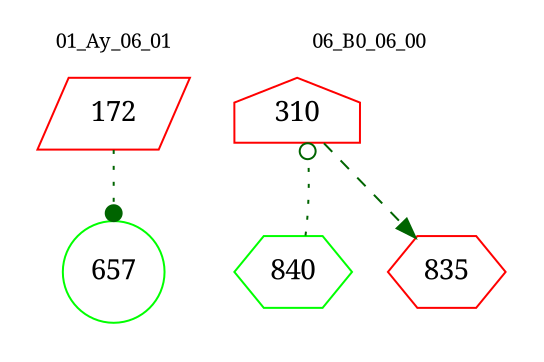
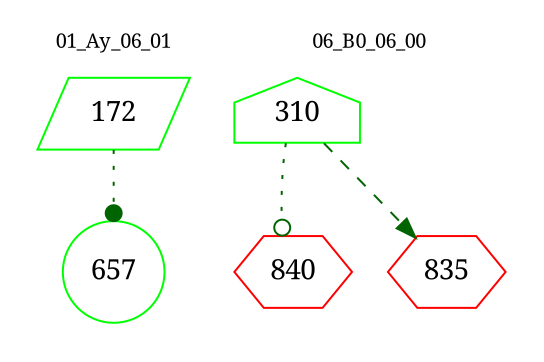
node "172": color red -> green
node "310": color red -> green
edge "840" -> "310": reversed
node "840": color green -> red
